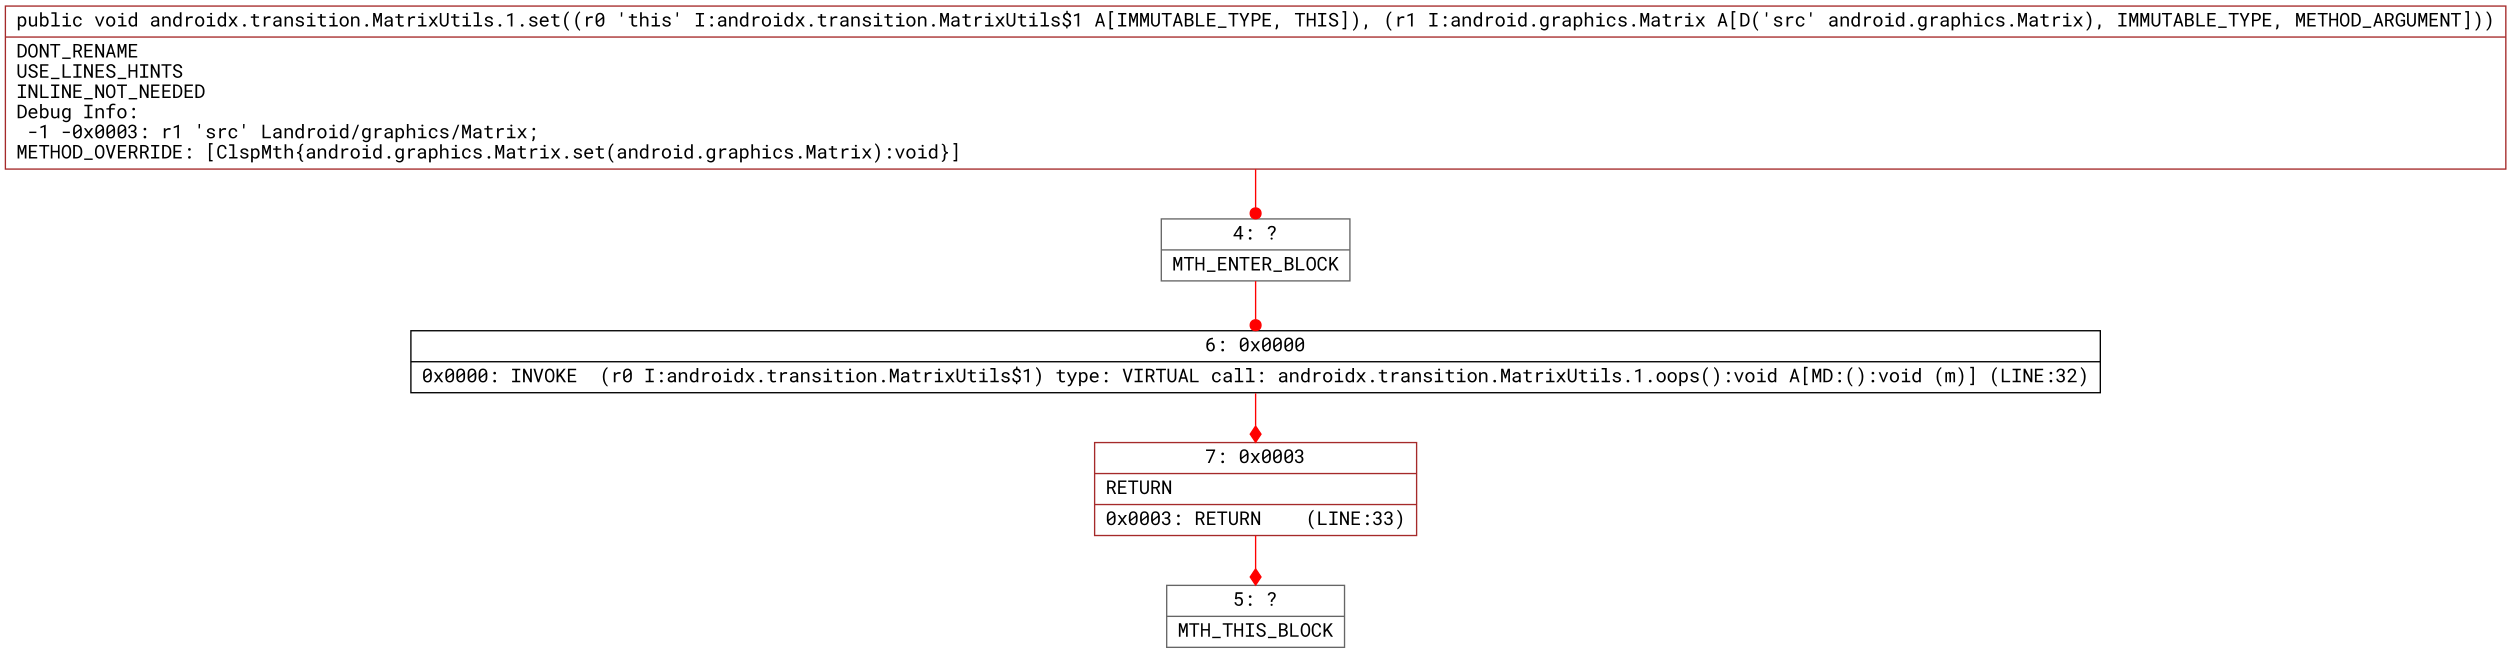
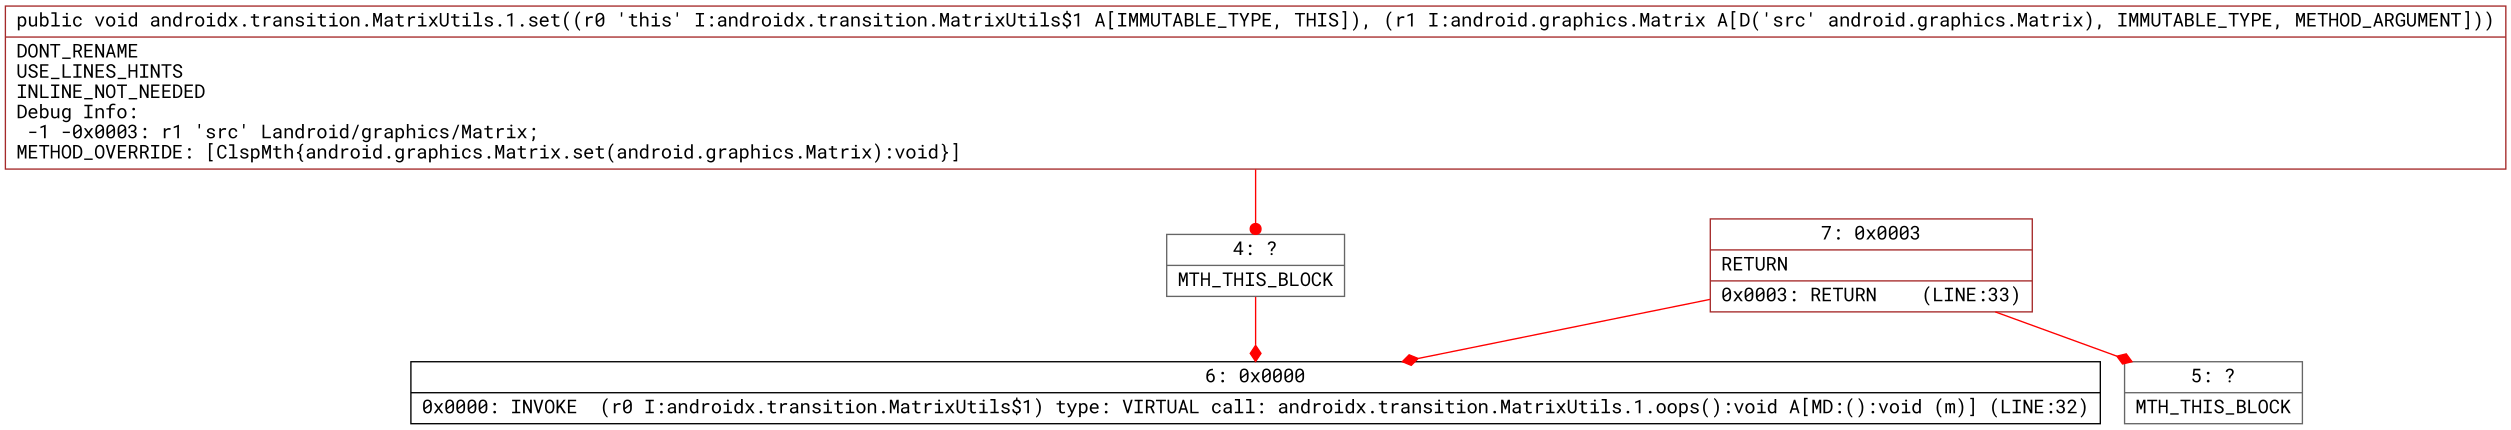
node "4: ?": text "MTH_ENTER_BLOCK" -> "MTH_THIS_BLOCK"
edge "4: ?" -> "6: 0x0000": arrowhead dot -> diamond
edge "6: 0x0000" -> "7: 0x0003": reversed
